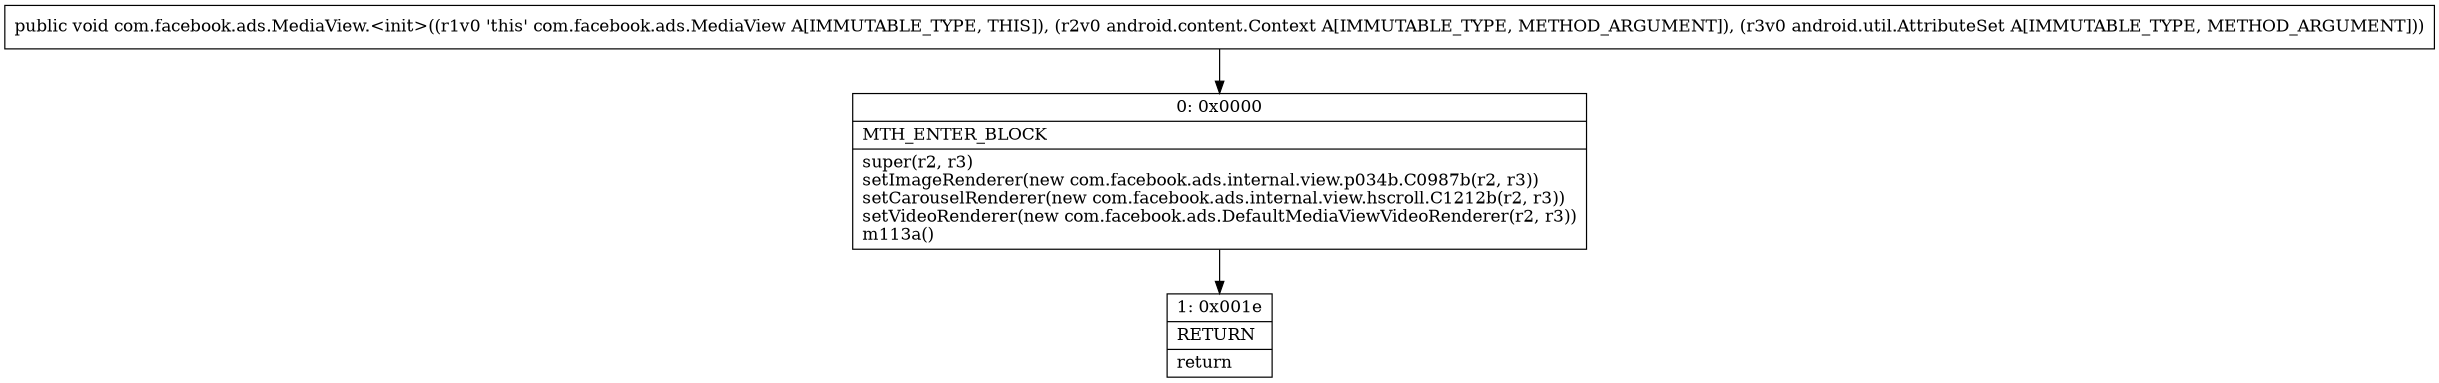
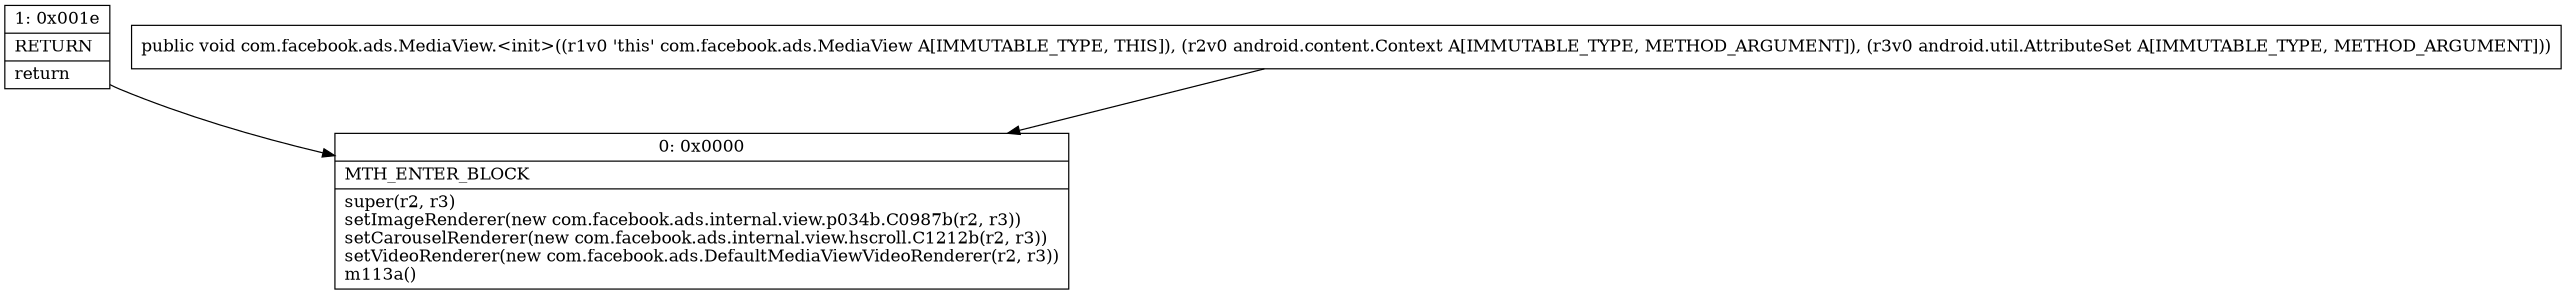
edge "0: 0x0000" -> "1: 0x001e": reversed
